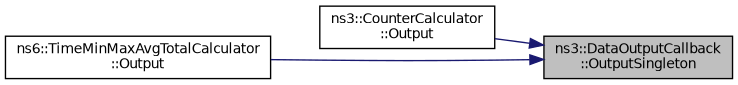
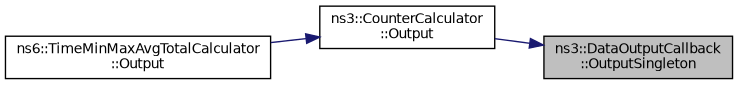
edge "ns6::TimeMinMaxAvgTotalCalculator ::Output" -> "ns3::DataOutputCallback ::OutputSingleton": now "ns6::TimeMinMaxAvgTotalCalculator ::Output" -> "ns3::CounterCalculator ::Output"
